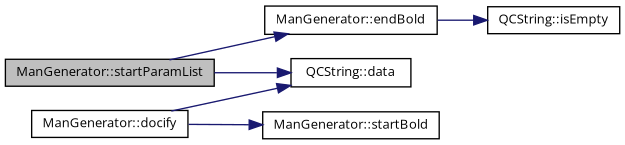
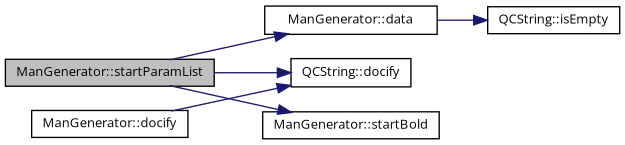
node "ManGenerator::endBold": label "ManGenerator::endBold" -> "ManGenerator::data"
node "QCString::data": label "QCString::data" -> "QCString::docify"
edge "ManGenerator::docify" -> "ManGenerator::startBold": now "ManGenerator::startParamList" -> "ManGenerator::startBold"
